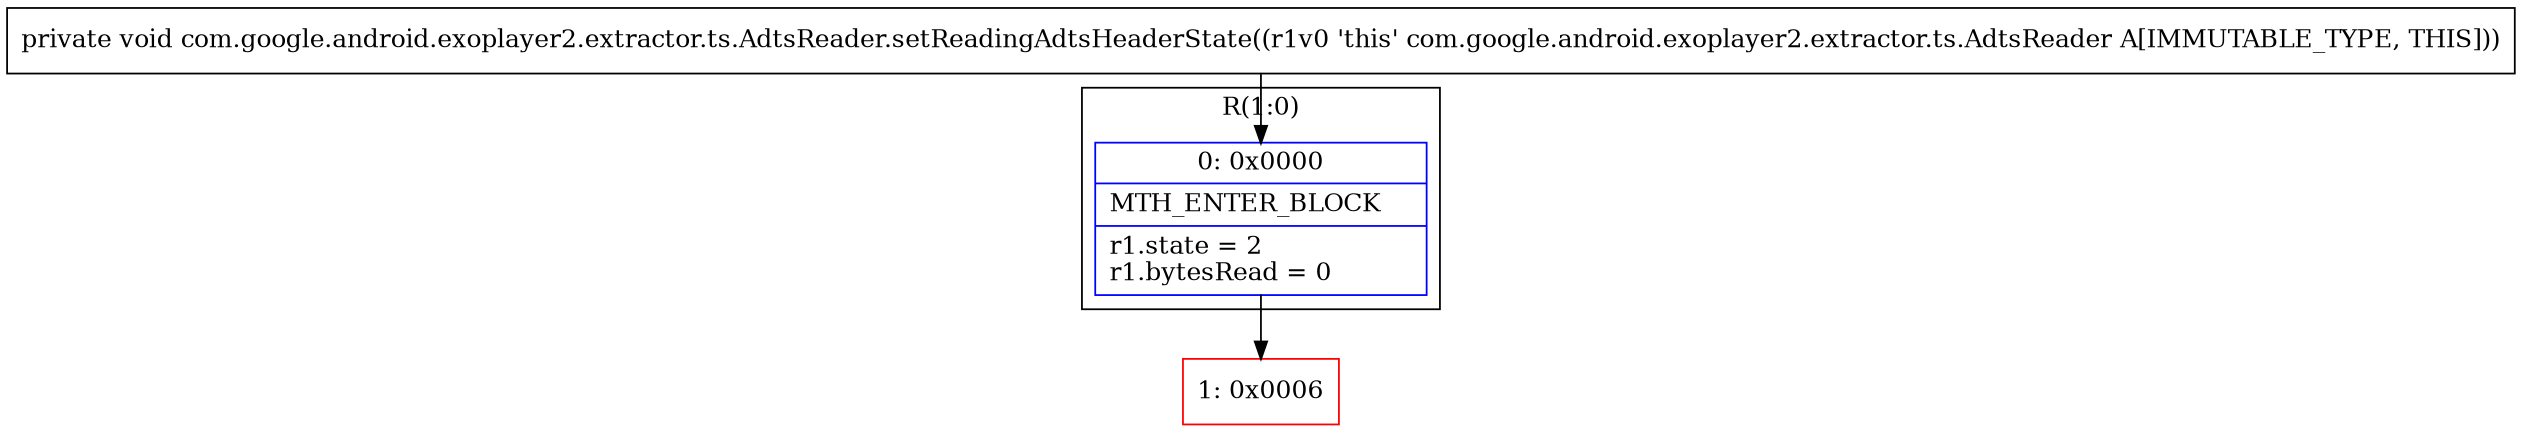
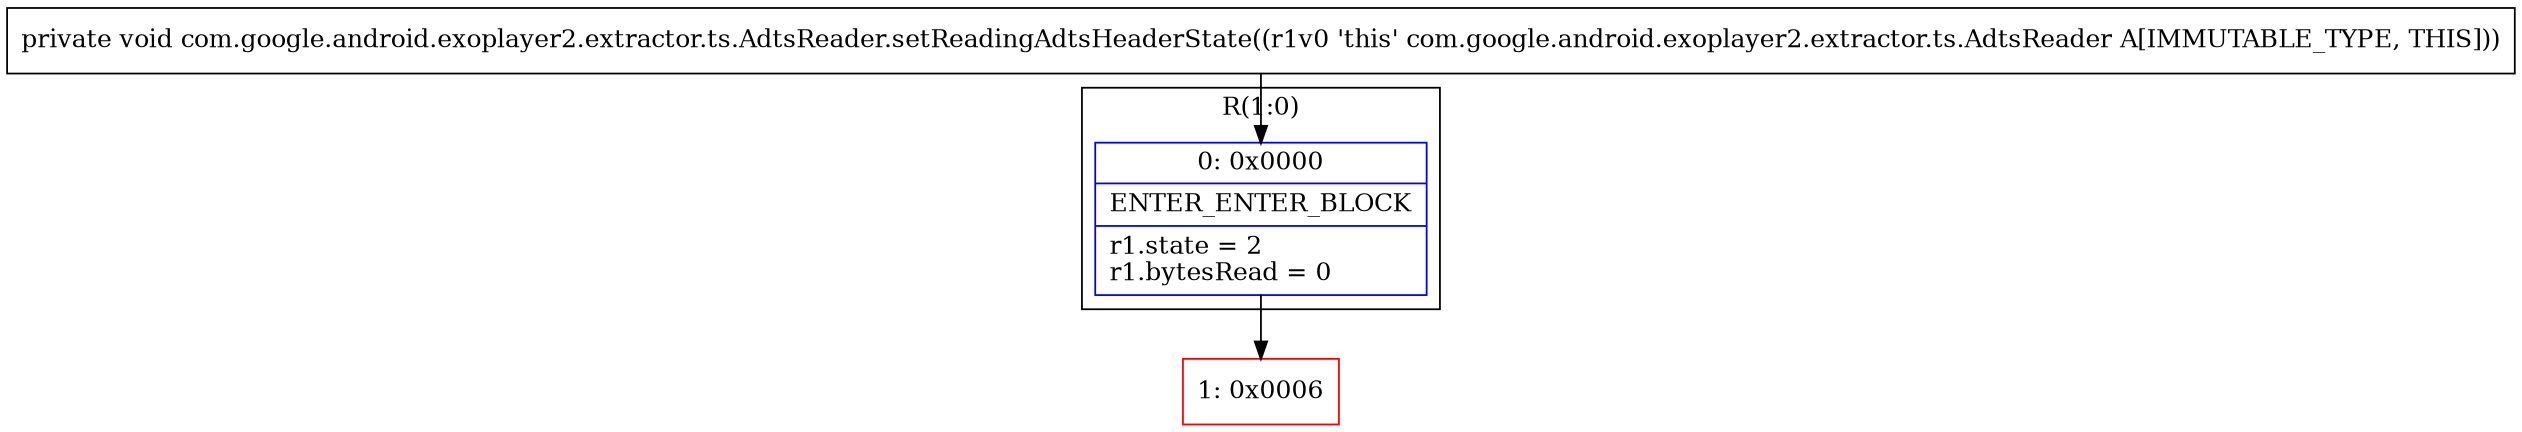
node "0: 0x0000": text "MTH_ENTER_BLOCK" -> "ENTER_ENTER_BLOCK"
